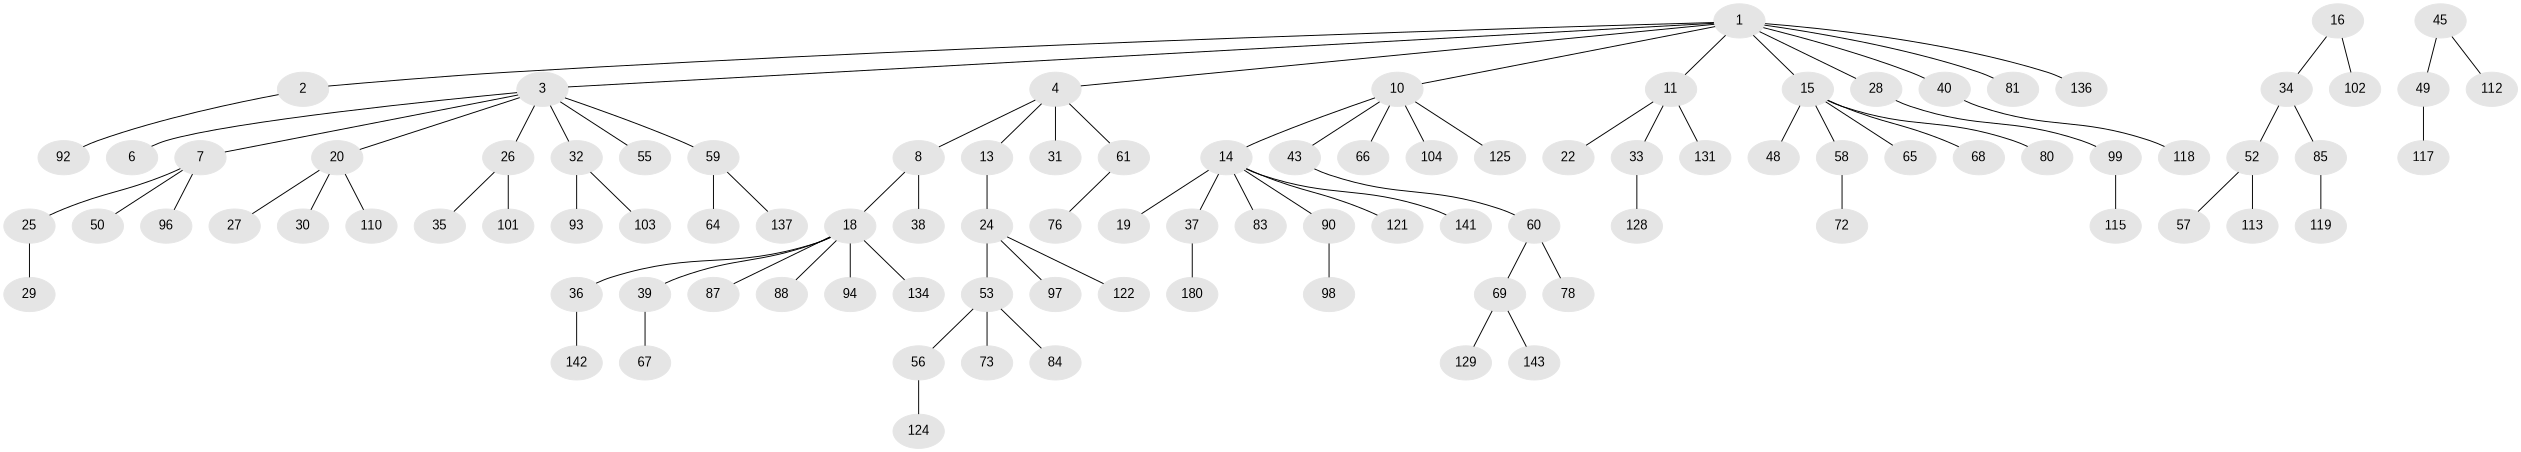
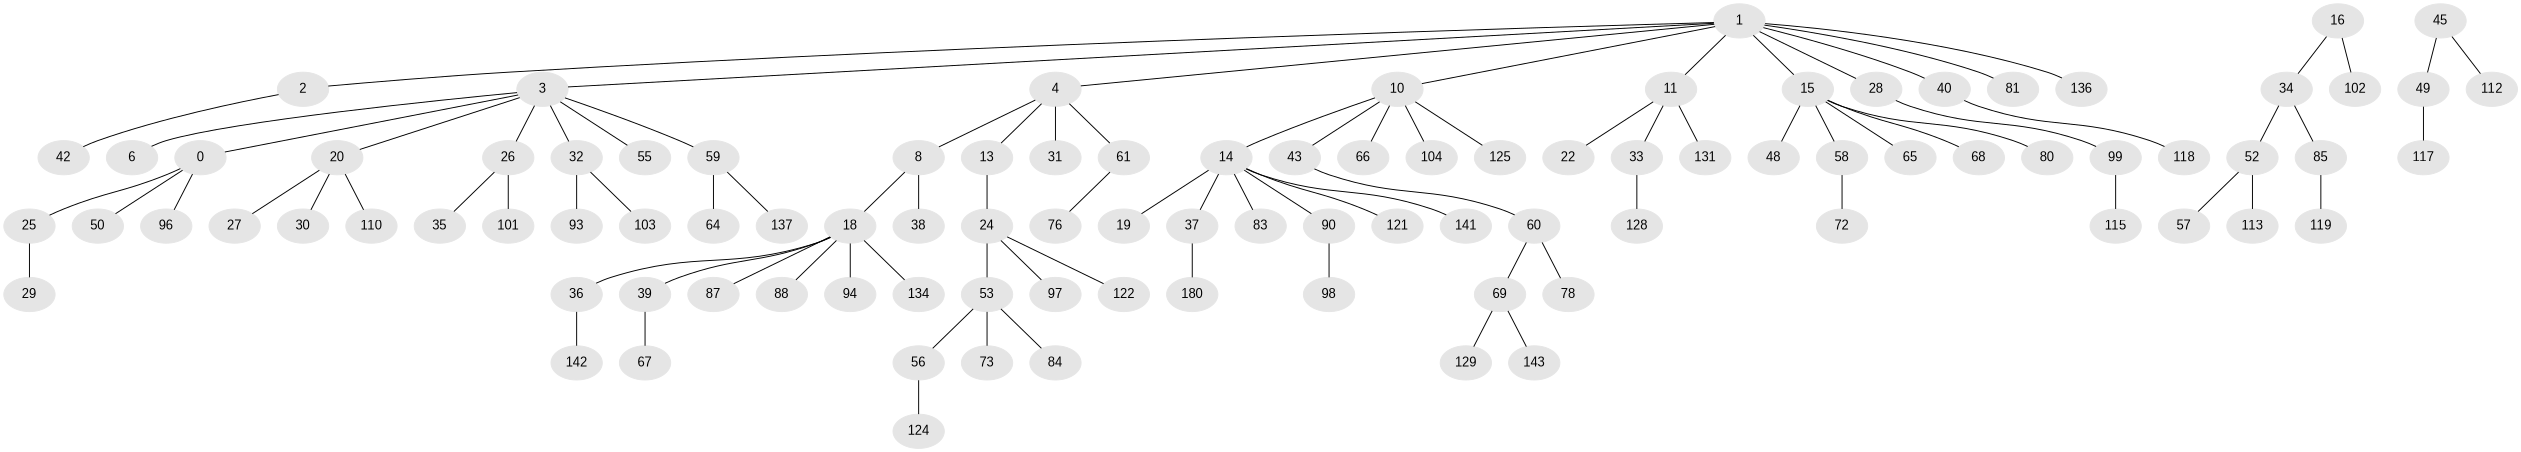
node "92": label "92" -> "42"
node "7": label "7" -> "0"
